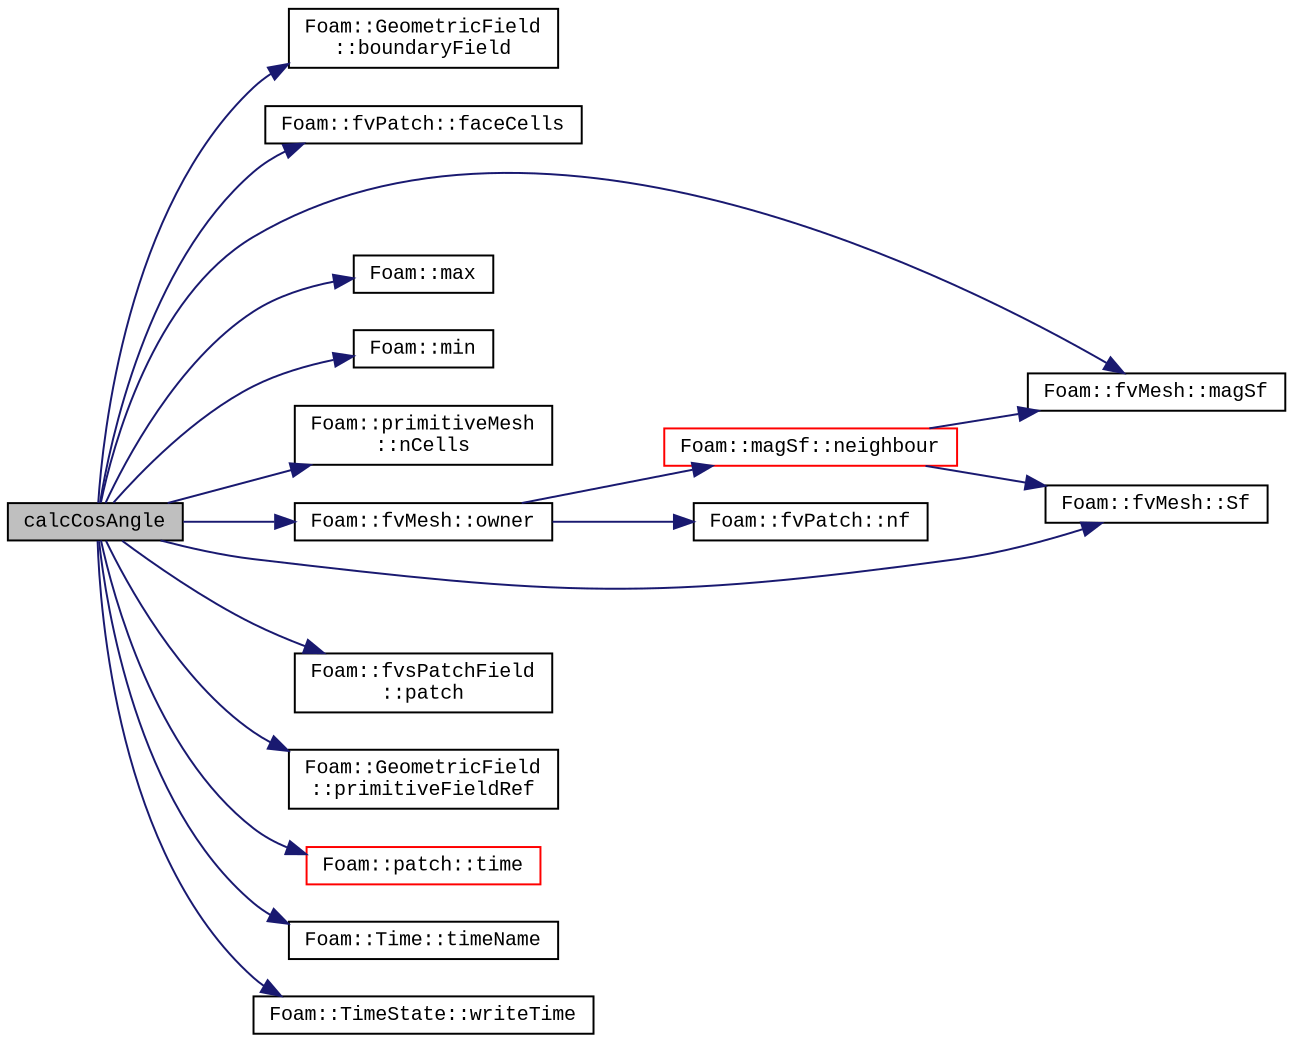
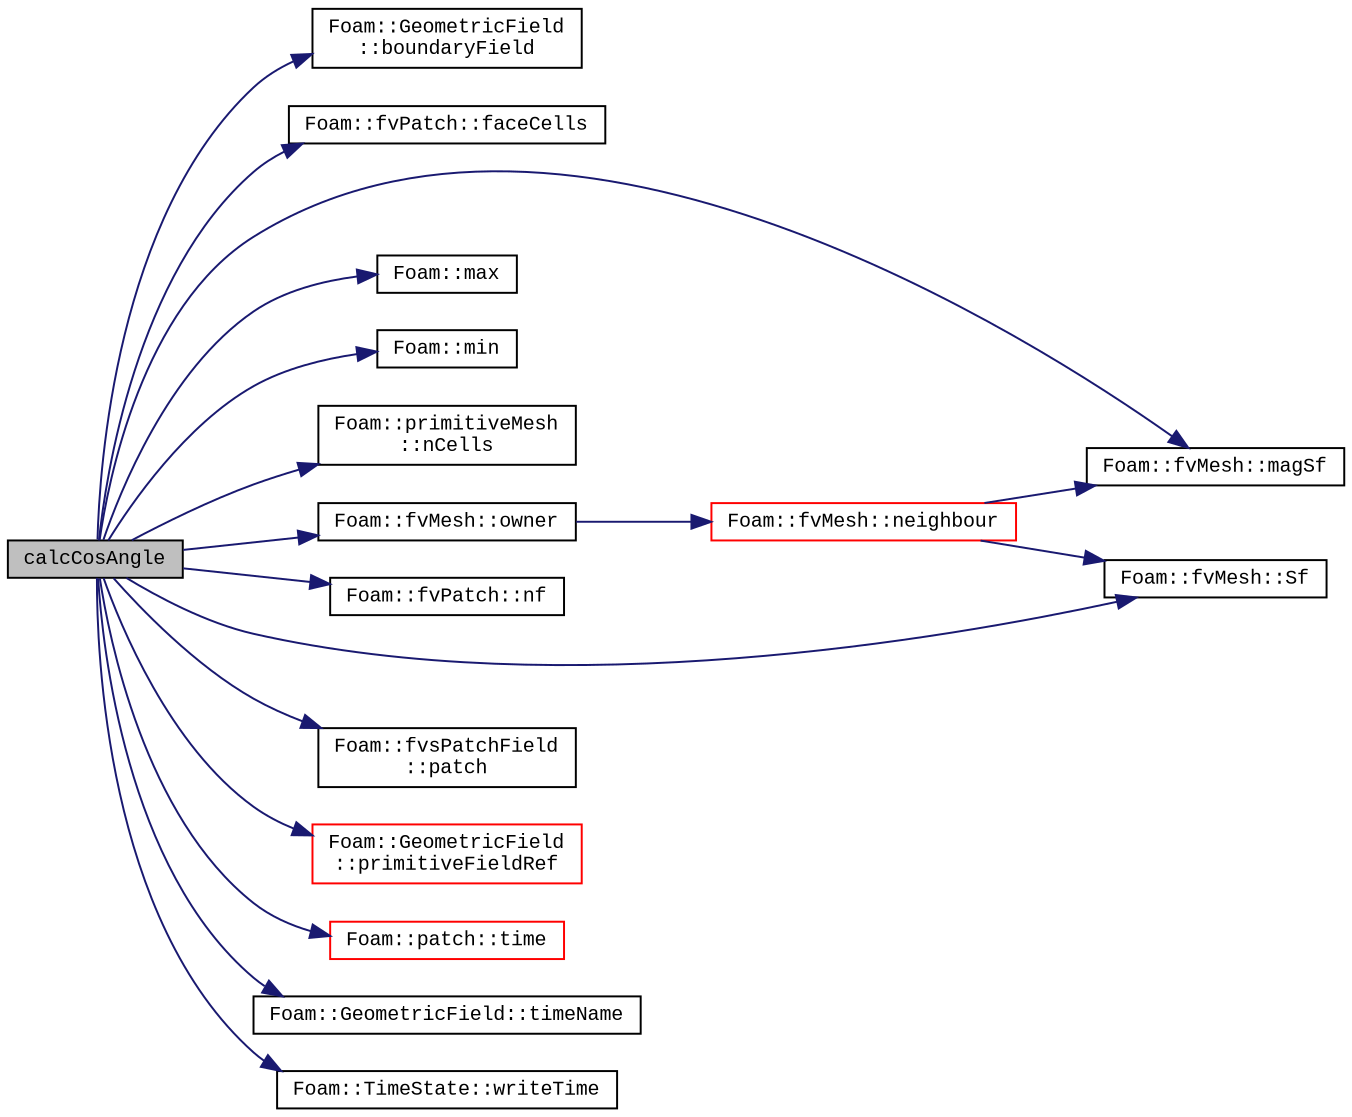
node "Foam::magSf::neighbour": label "Foam::magSf::neighbour" -> "Foam::fvMesh::neighbour"
edge "Foam::fvMesh::owner" -> "Foam::fvPatch::nf": now "calcCosAngle" -> "Foam::fvPatch::nf"
node "Foam::GeometricField ::primitiveFieldRef": color black -> red
node "Foam::Time::timeName": label "Foam::Time::timeName" -> "Foam::GeometricField::timeName"
